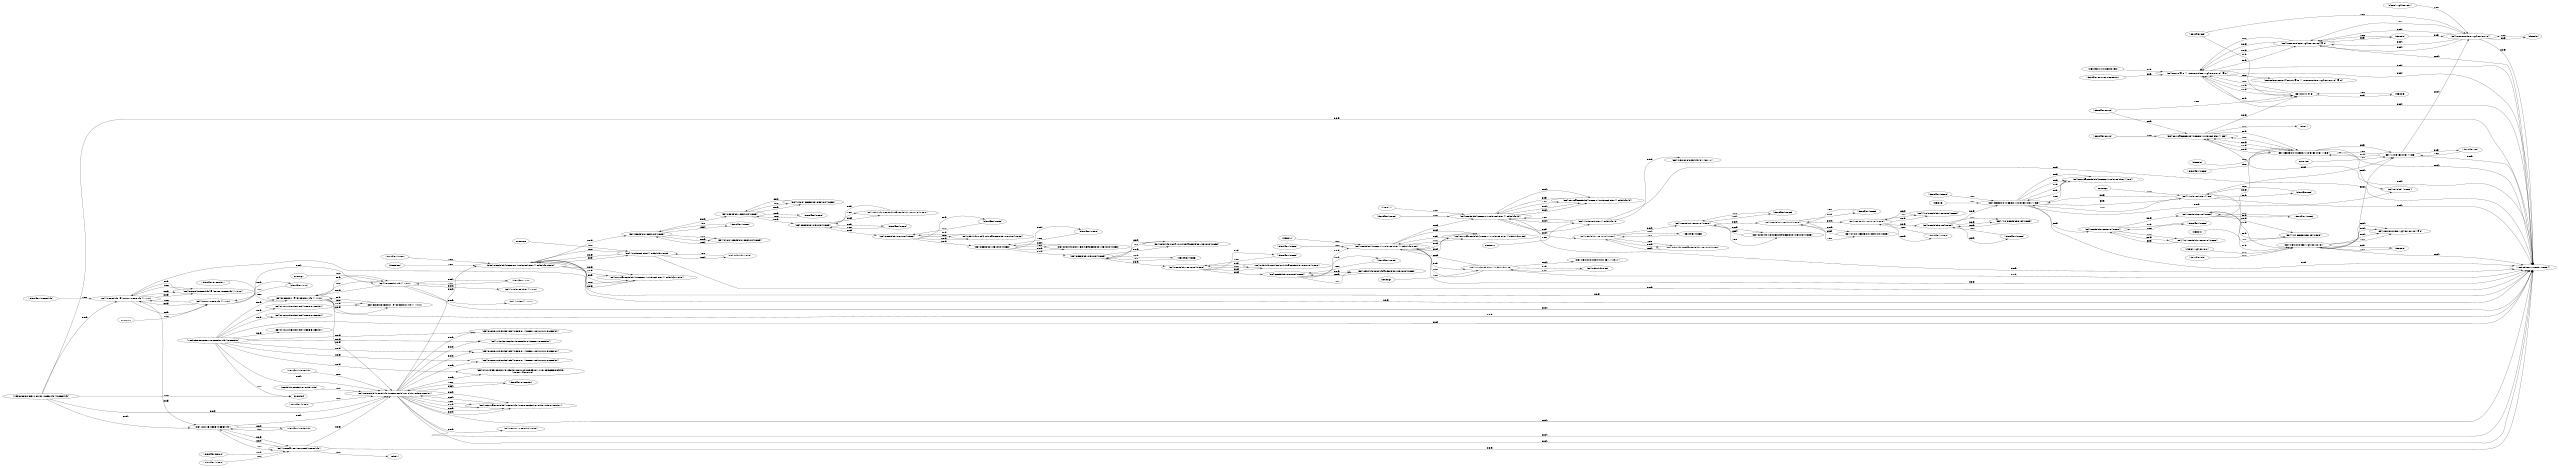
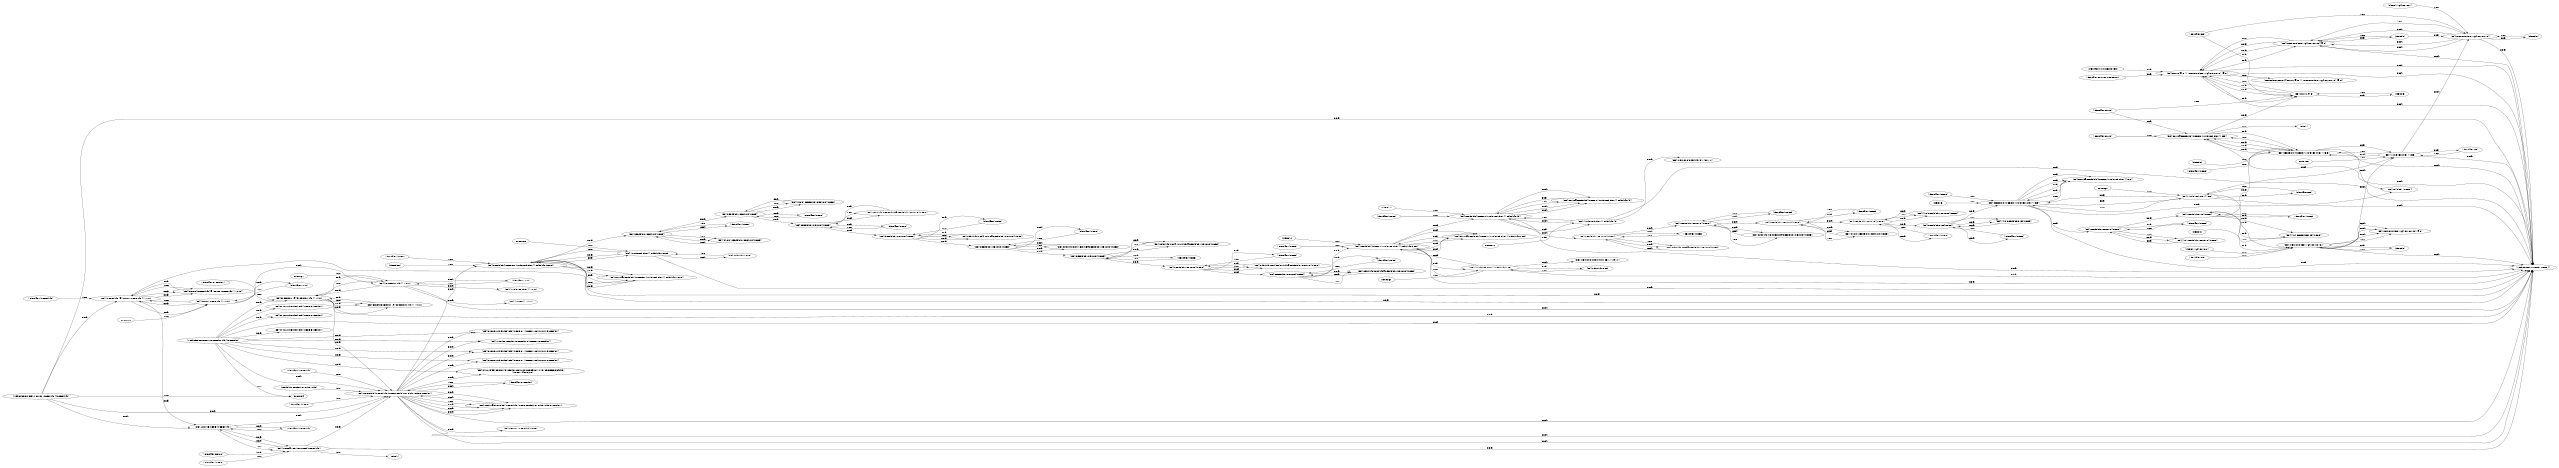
node "(Block,ReadBlob(image,32,(unsigned char *) pdb_info.name))": label "(Block,ReadBlob(image,32,(unsigned char *) pdb_info.name))" -> "(Call,ReadBlob(image,32,(unsigned char *) pdb_info.name))"
